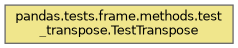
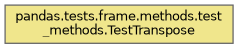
node "pandas.tests.frame.methods.test _transpose.TestTranspose": label "pandas.tests.frame.methods.test _transpose.TestTranspose" -> "pandas.tests.frame.methods.test _methods.TestTranspose"
